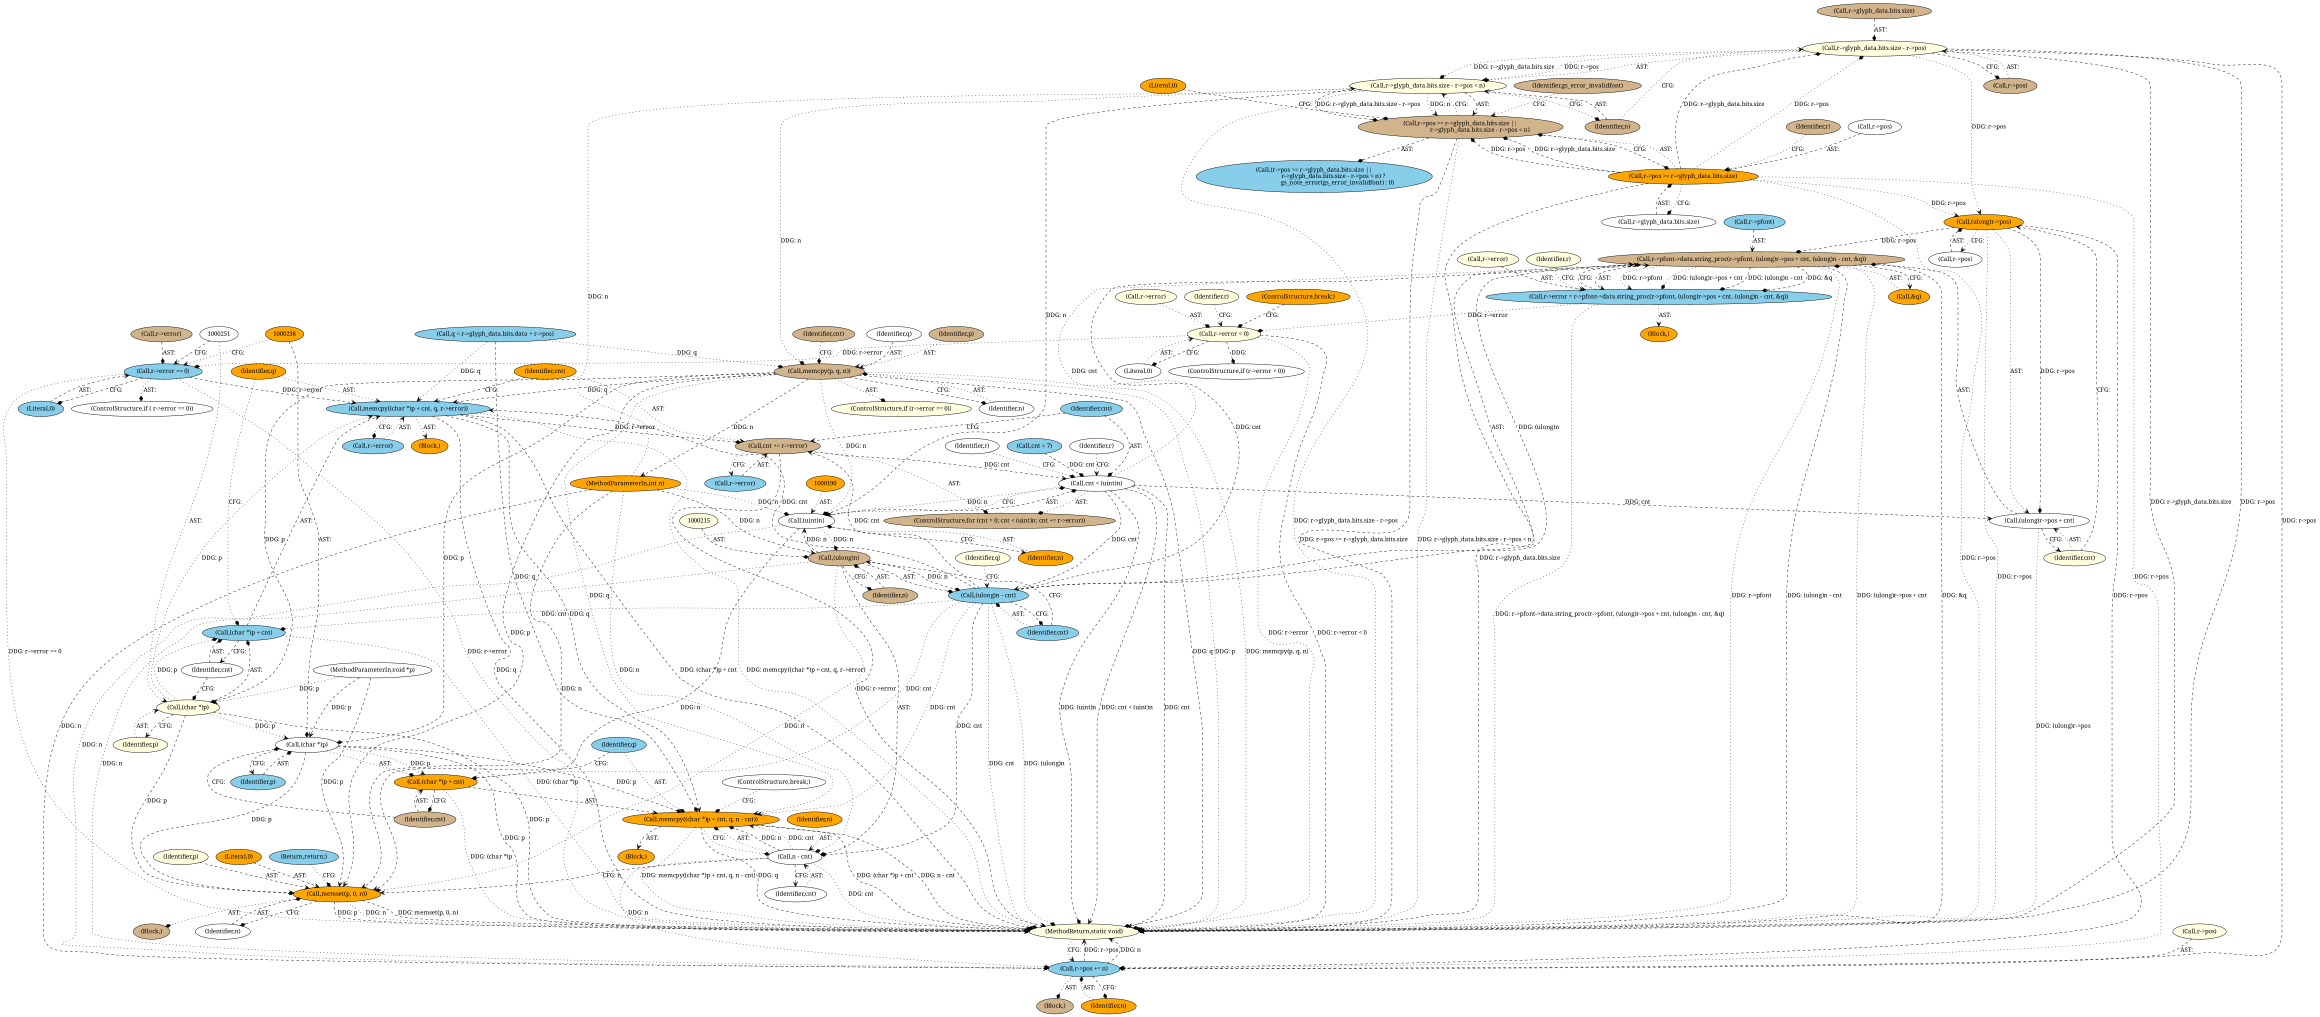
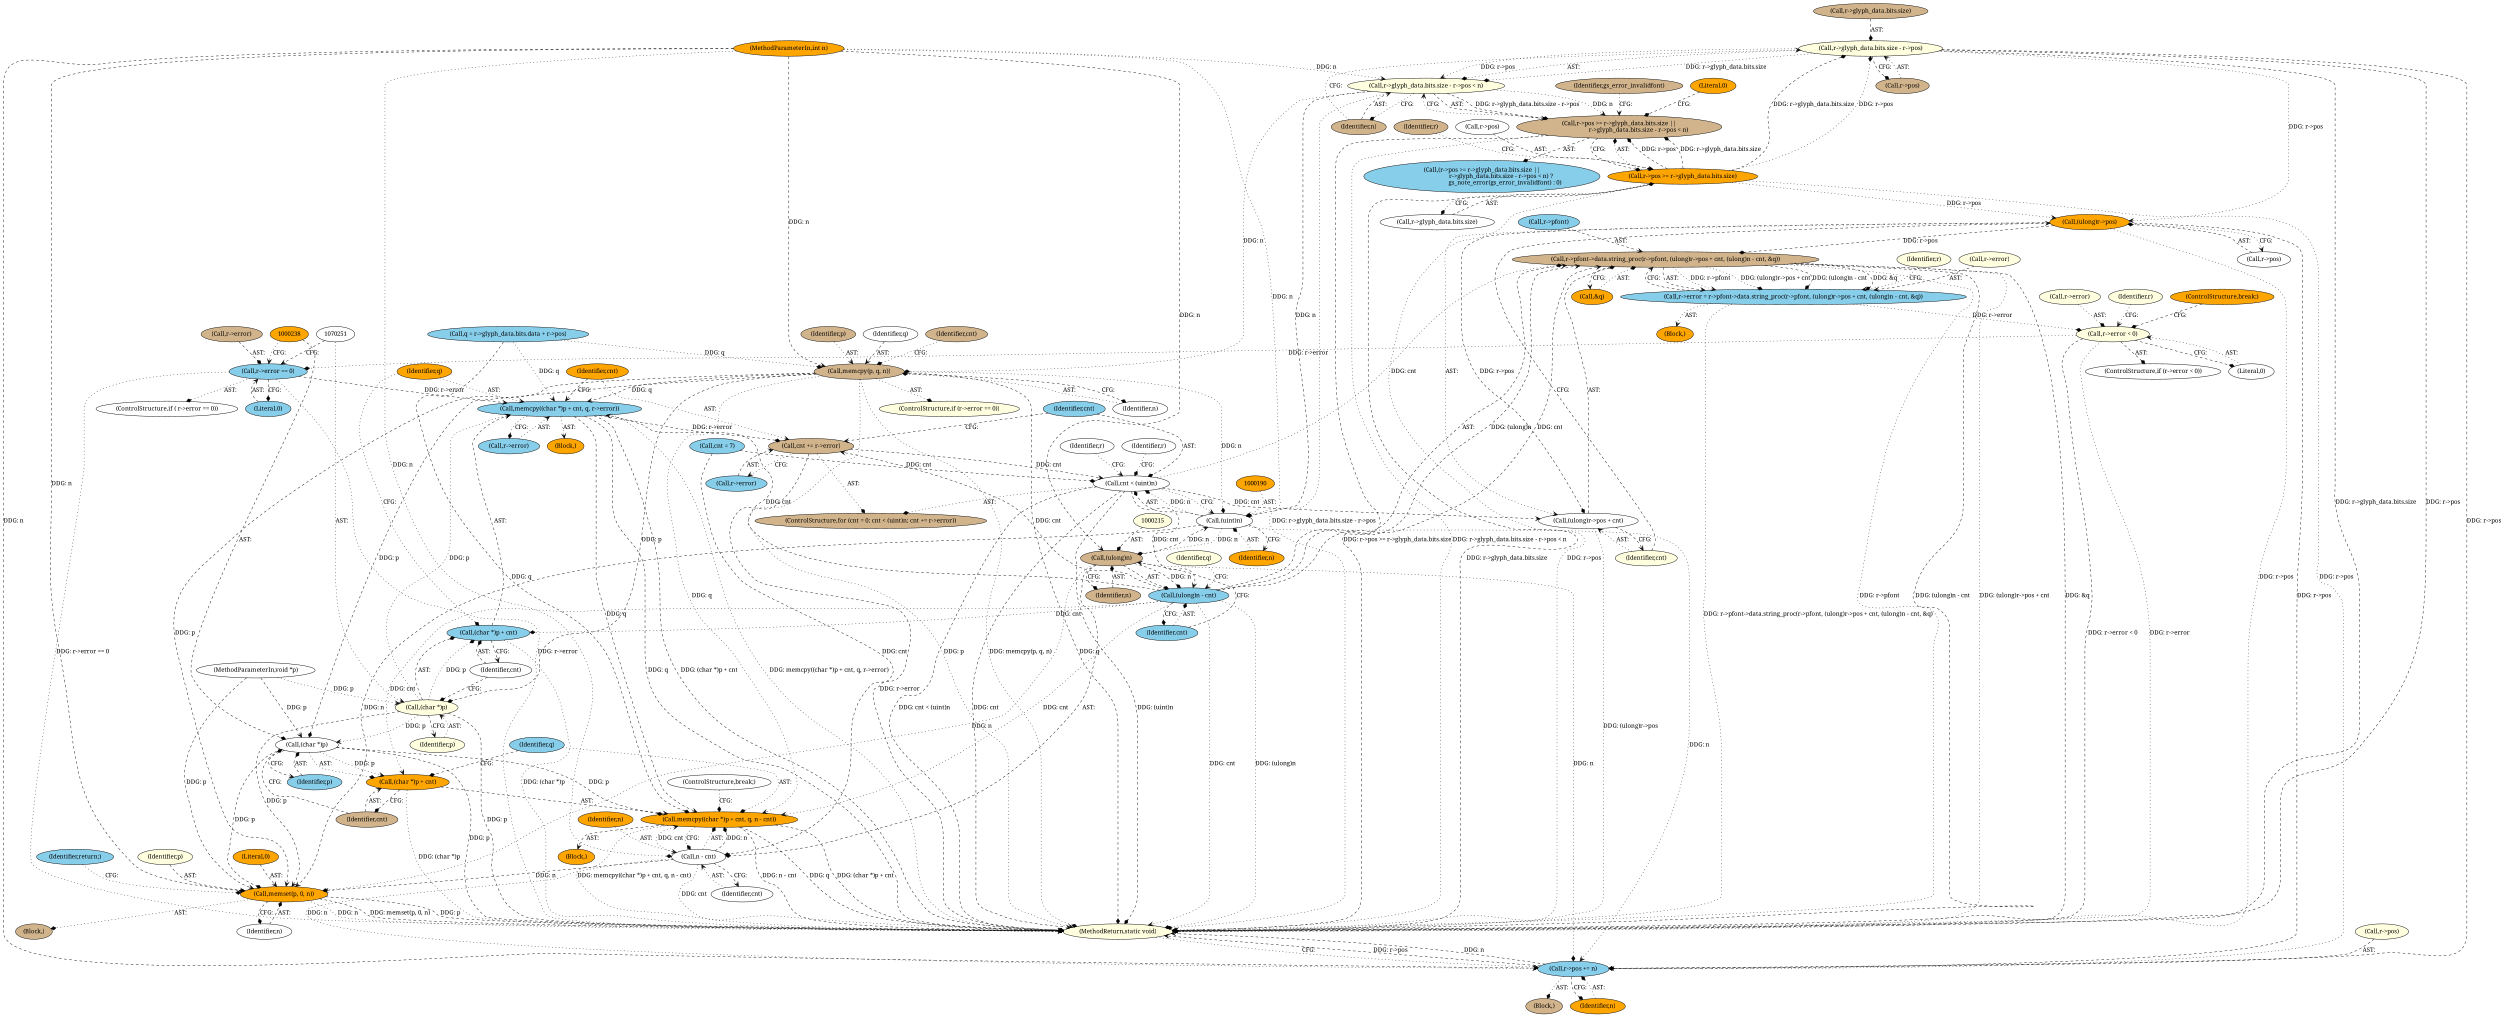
node "1000251": label "1000251" -> "1070251"
edge "(Call,r->error < 0)" -> "(ControlStructure,if (r->error < 0))": label "DDG: " -> "AST: "
edge "(Call,memcpy(p, q, n))" -> "(MethodParameterIn,int n)": reversed
edge "(MethodParameterIn,int n)" -> "(Call,memset(p, 0, n))": arrowhead vee -> diamond
edge "(Call,(ulong)n - cnt)" -> "(Call,n - cnt)": now "(Call,cnt = 7)" -> "(Call,n - cnt)"
node "(Return,return;)": label "(Return,return;)" -> "(Identifier,return;)"
edge "(Call,n - cnt)" -> "(Call,memset(p, 0, n))": label "CFG: n" -> "DDG: n"
